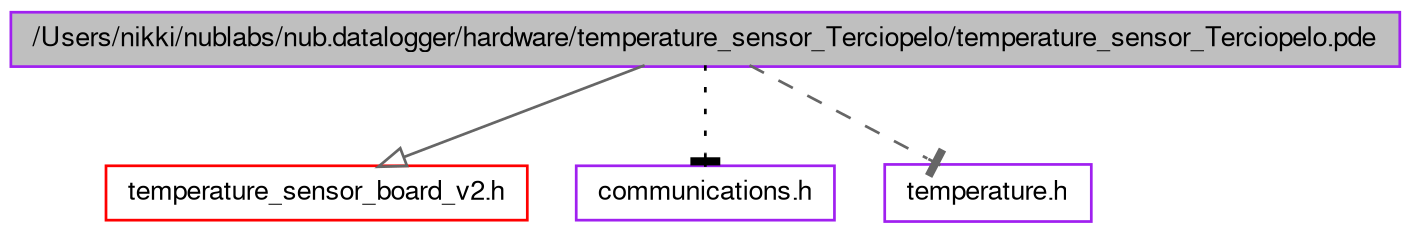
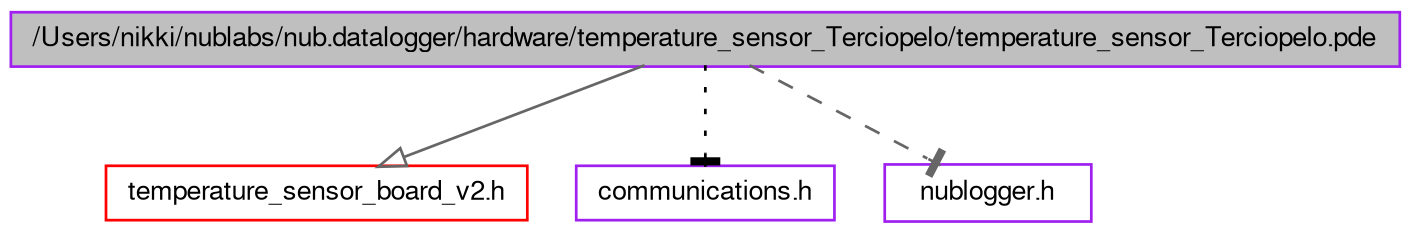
node "temperature.h": label "temperature.h" -> "nublogger.h"
